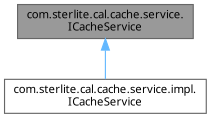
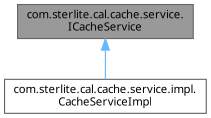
node "com.sterlite.cal.cache.service.impl. ICacheService": label "com.sterlite.cal.cache.service.impl. ICacheService" -> "com.sterlite.cal.cache.service.impl. CacheServiceImpl"
